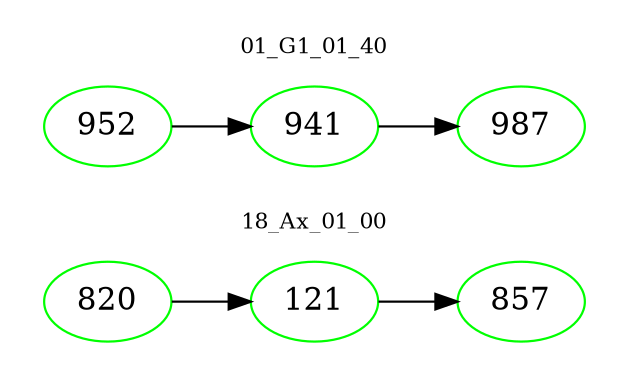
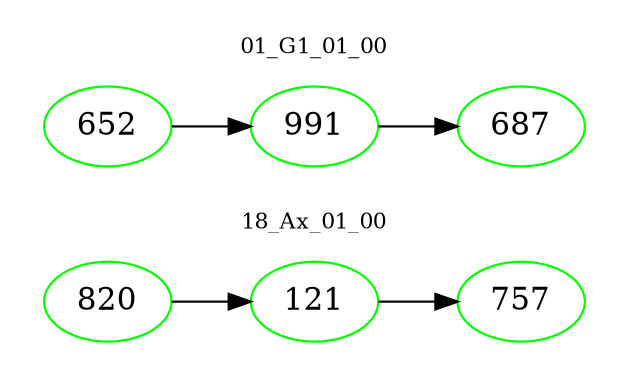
cluster "01_G1_01_40": label "01_G1_01_40" -> "01_G1_01_00"
node "952": label "952" -> "652"
node "941": label "941" -> "991"
node "987": label "987" -> "687"
node "857": label "857" -> "757"
